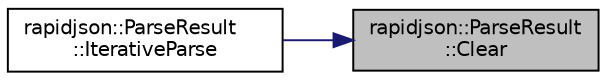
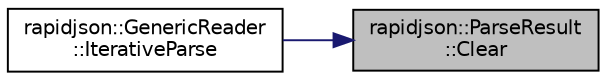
node "rapidjson::ParseResult ::IterativeParse": label "rapidjson::ParseResult ::IterativeParse" -> "rapidjson::GenericReader ::IterativeParse"
